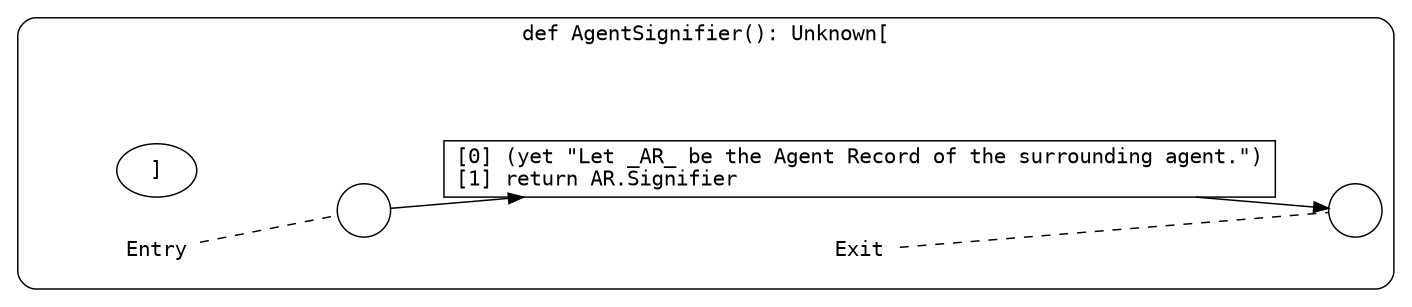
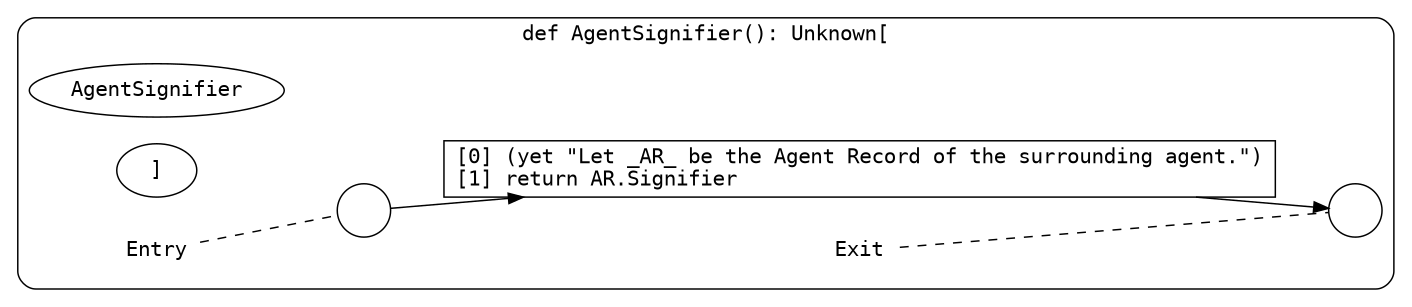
node "AgentSignifier": added
